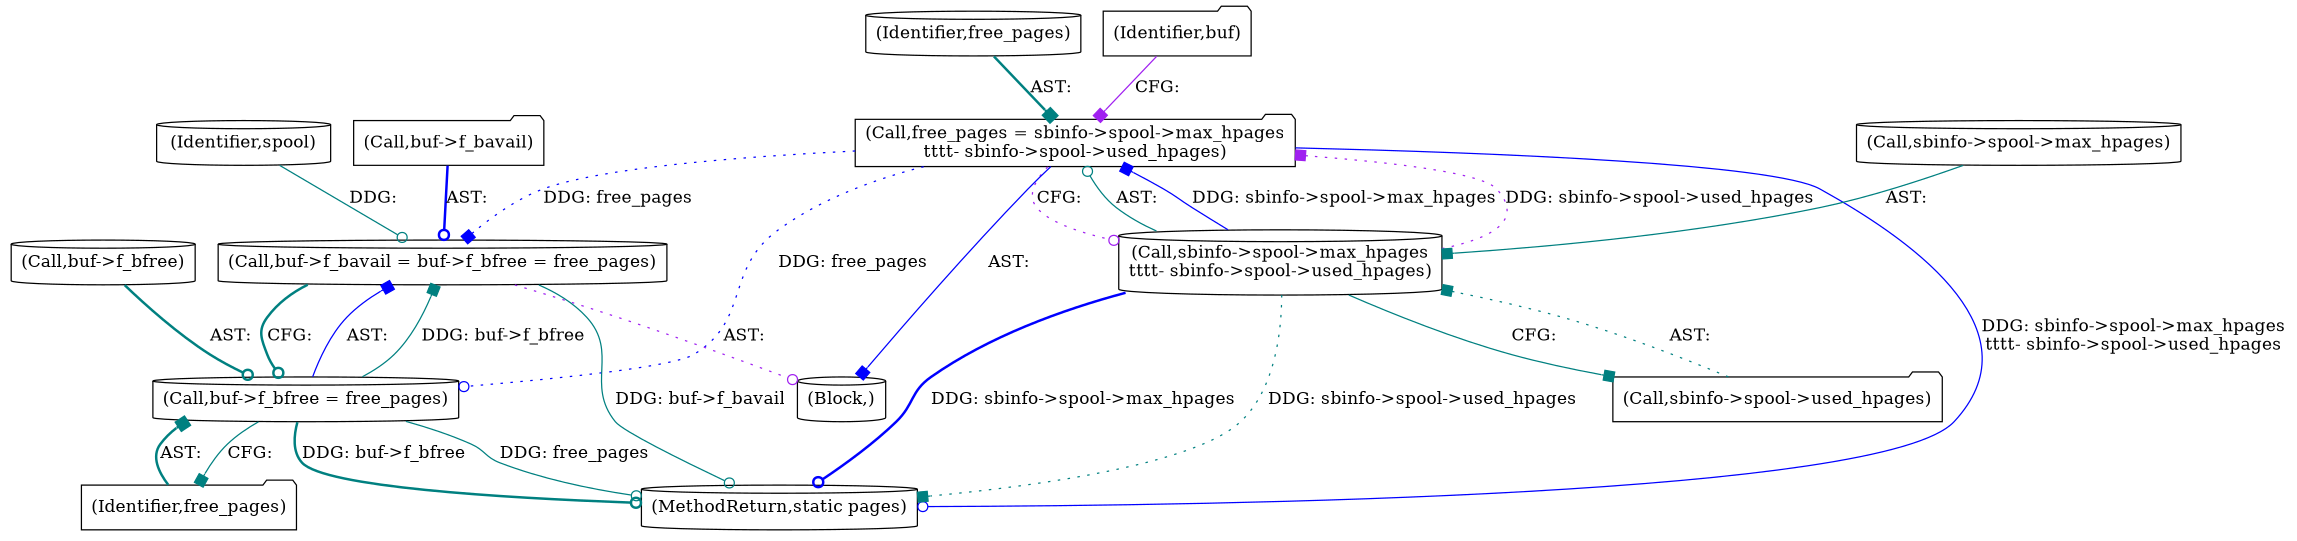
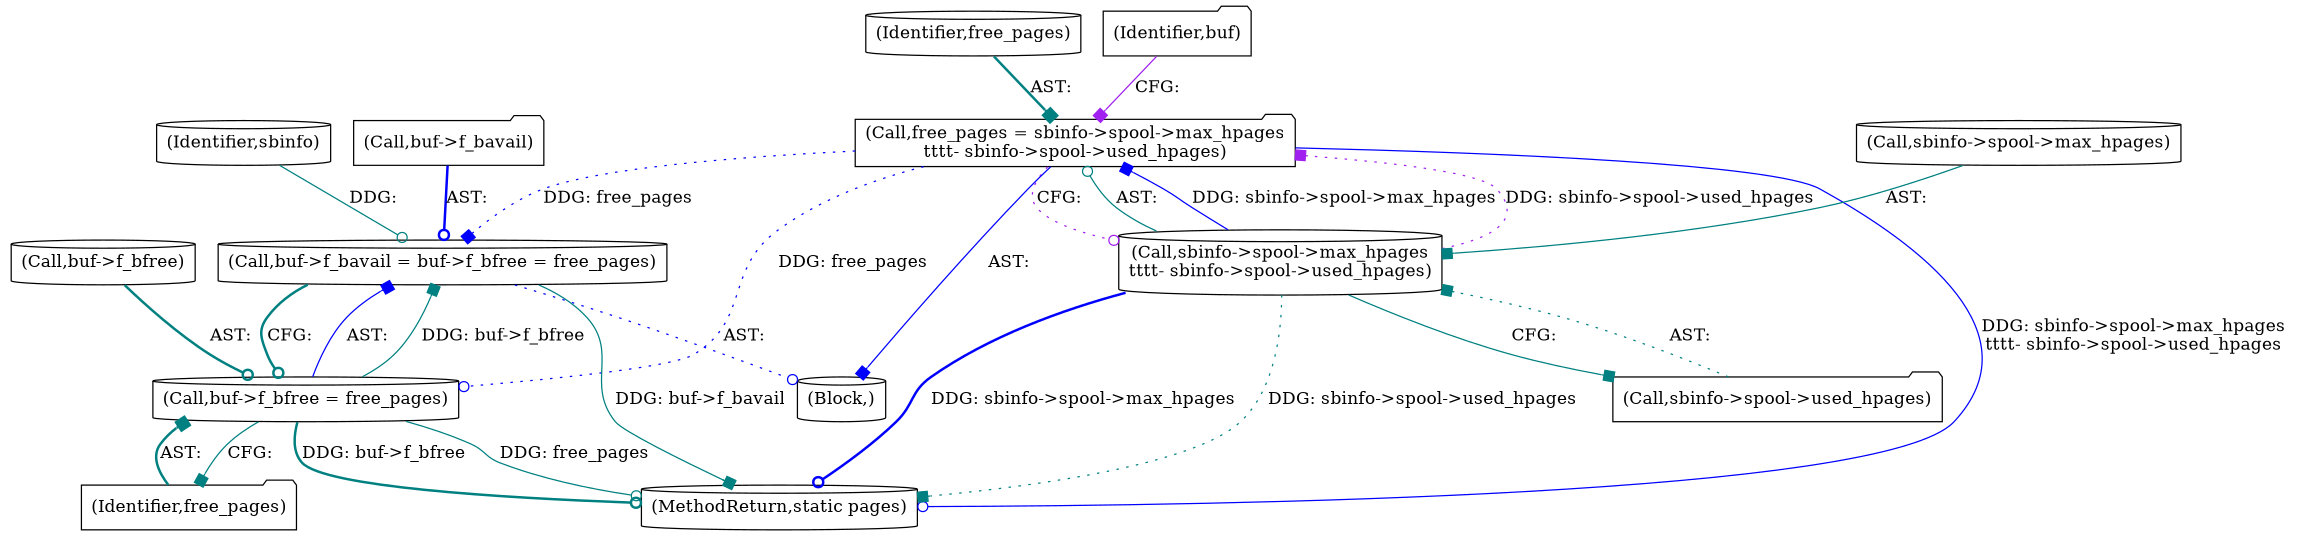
node "(Identifier,spool)": label "(Identifier,spool)" -> "(Identifier,sbinfo)"
edge "(Call,buf->f_bavail = buf->f_bfree = free_pages)" -> "(Block,)": color purple -> blue
edge "(Call,buf->f_bavail = buf->f_bfree = free_pages)" -> "(MethodReturn,static pages)": arrowhead odot -> box
